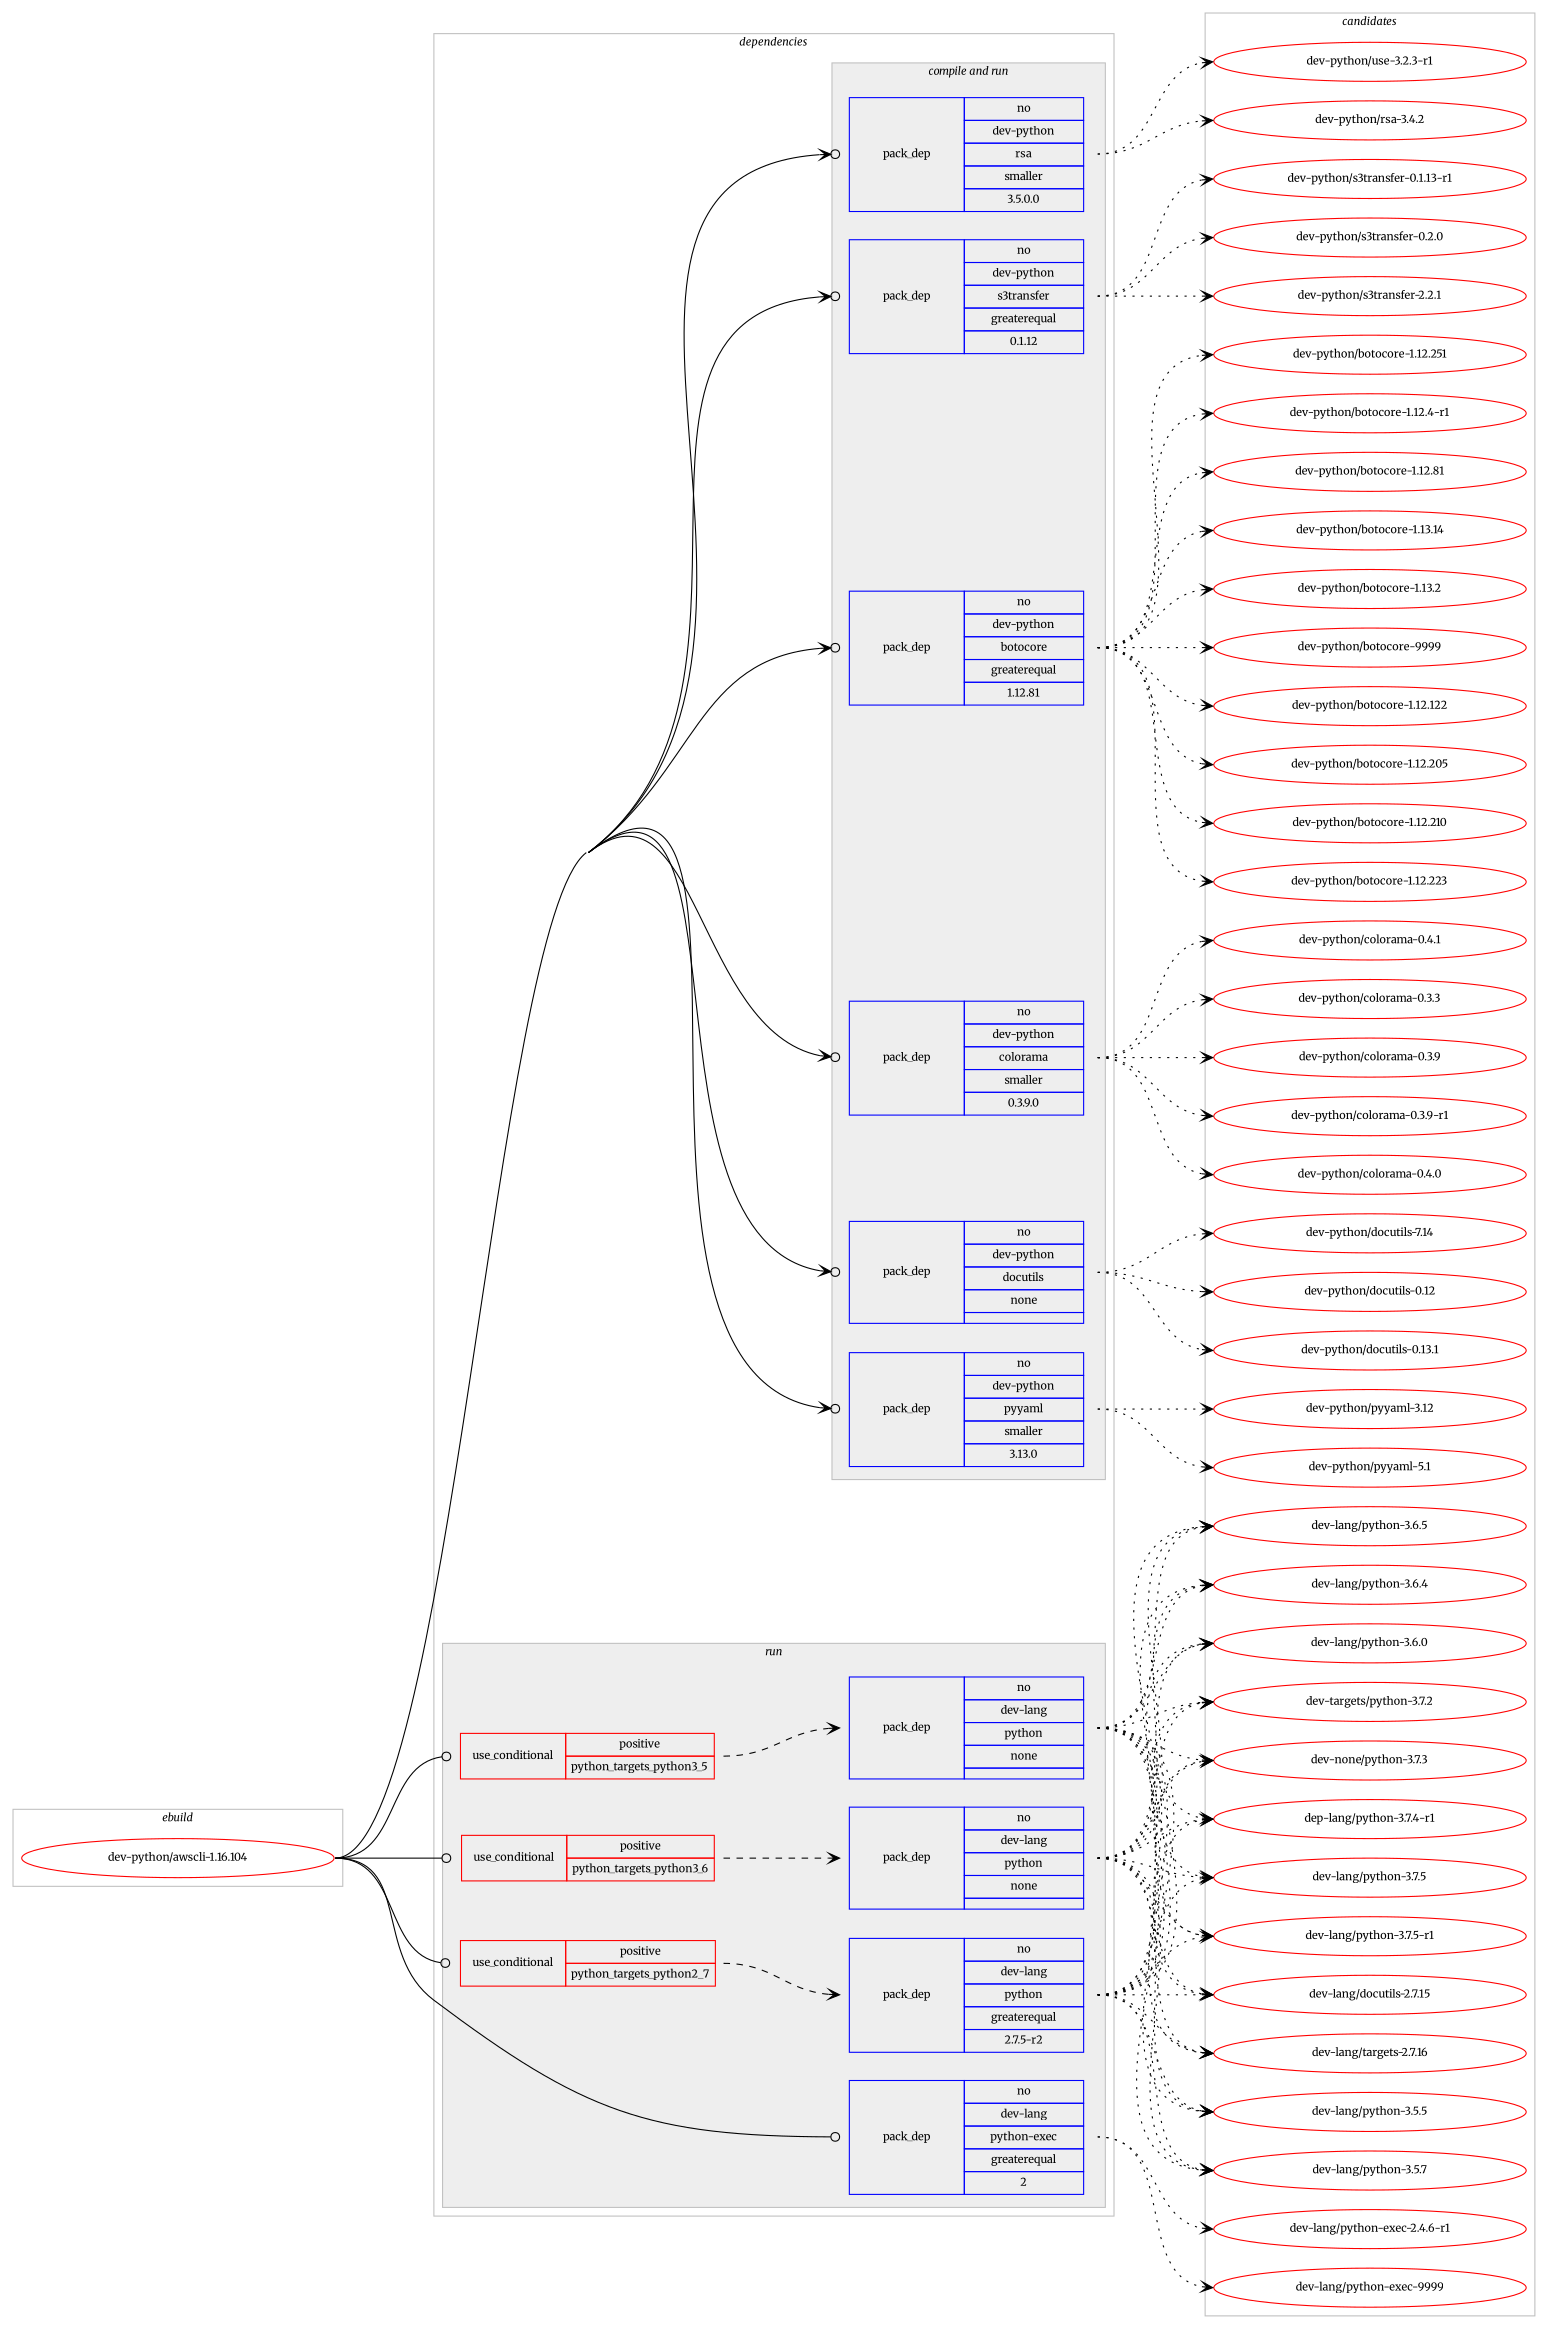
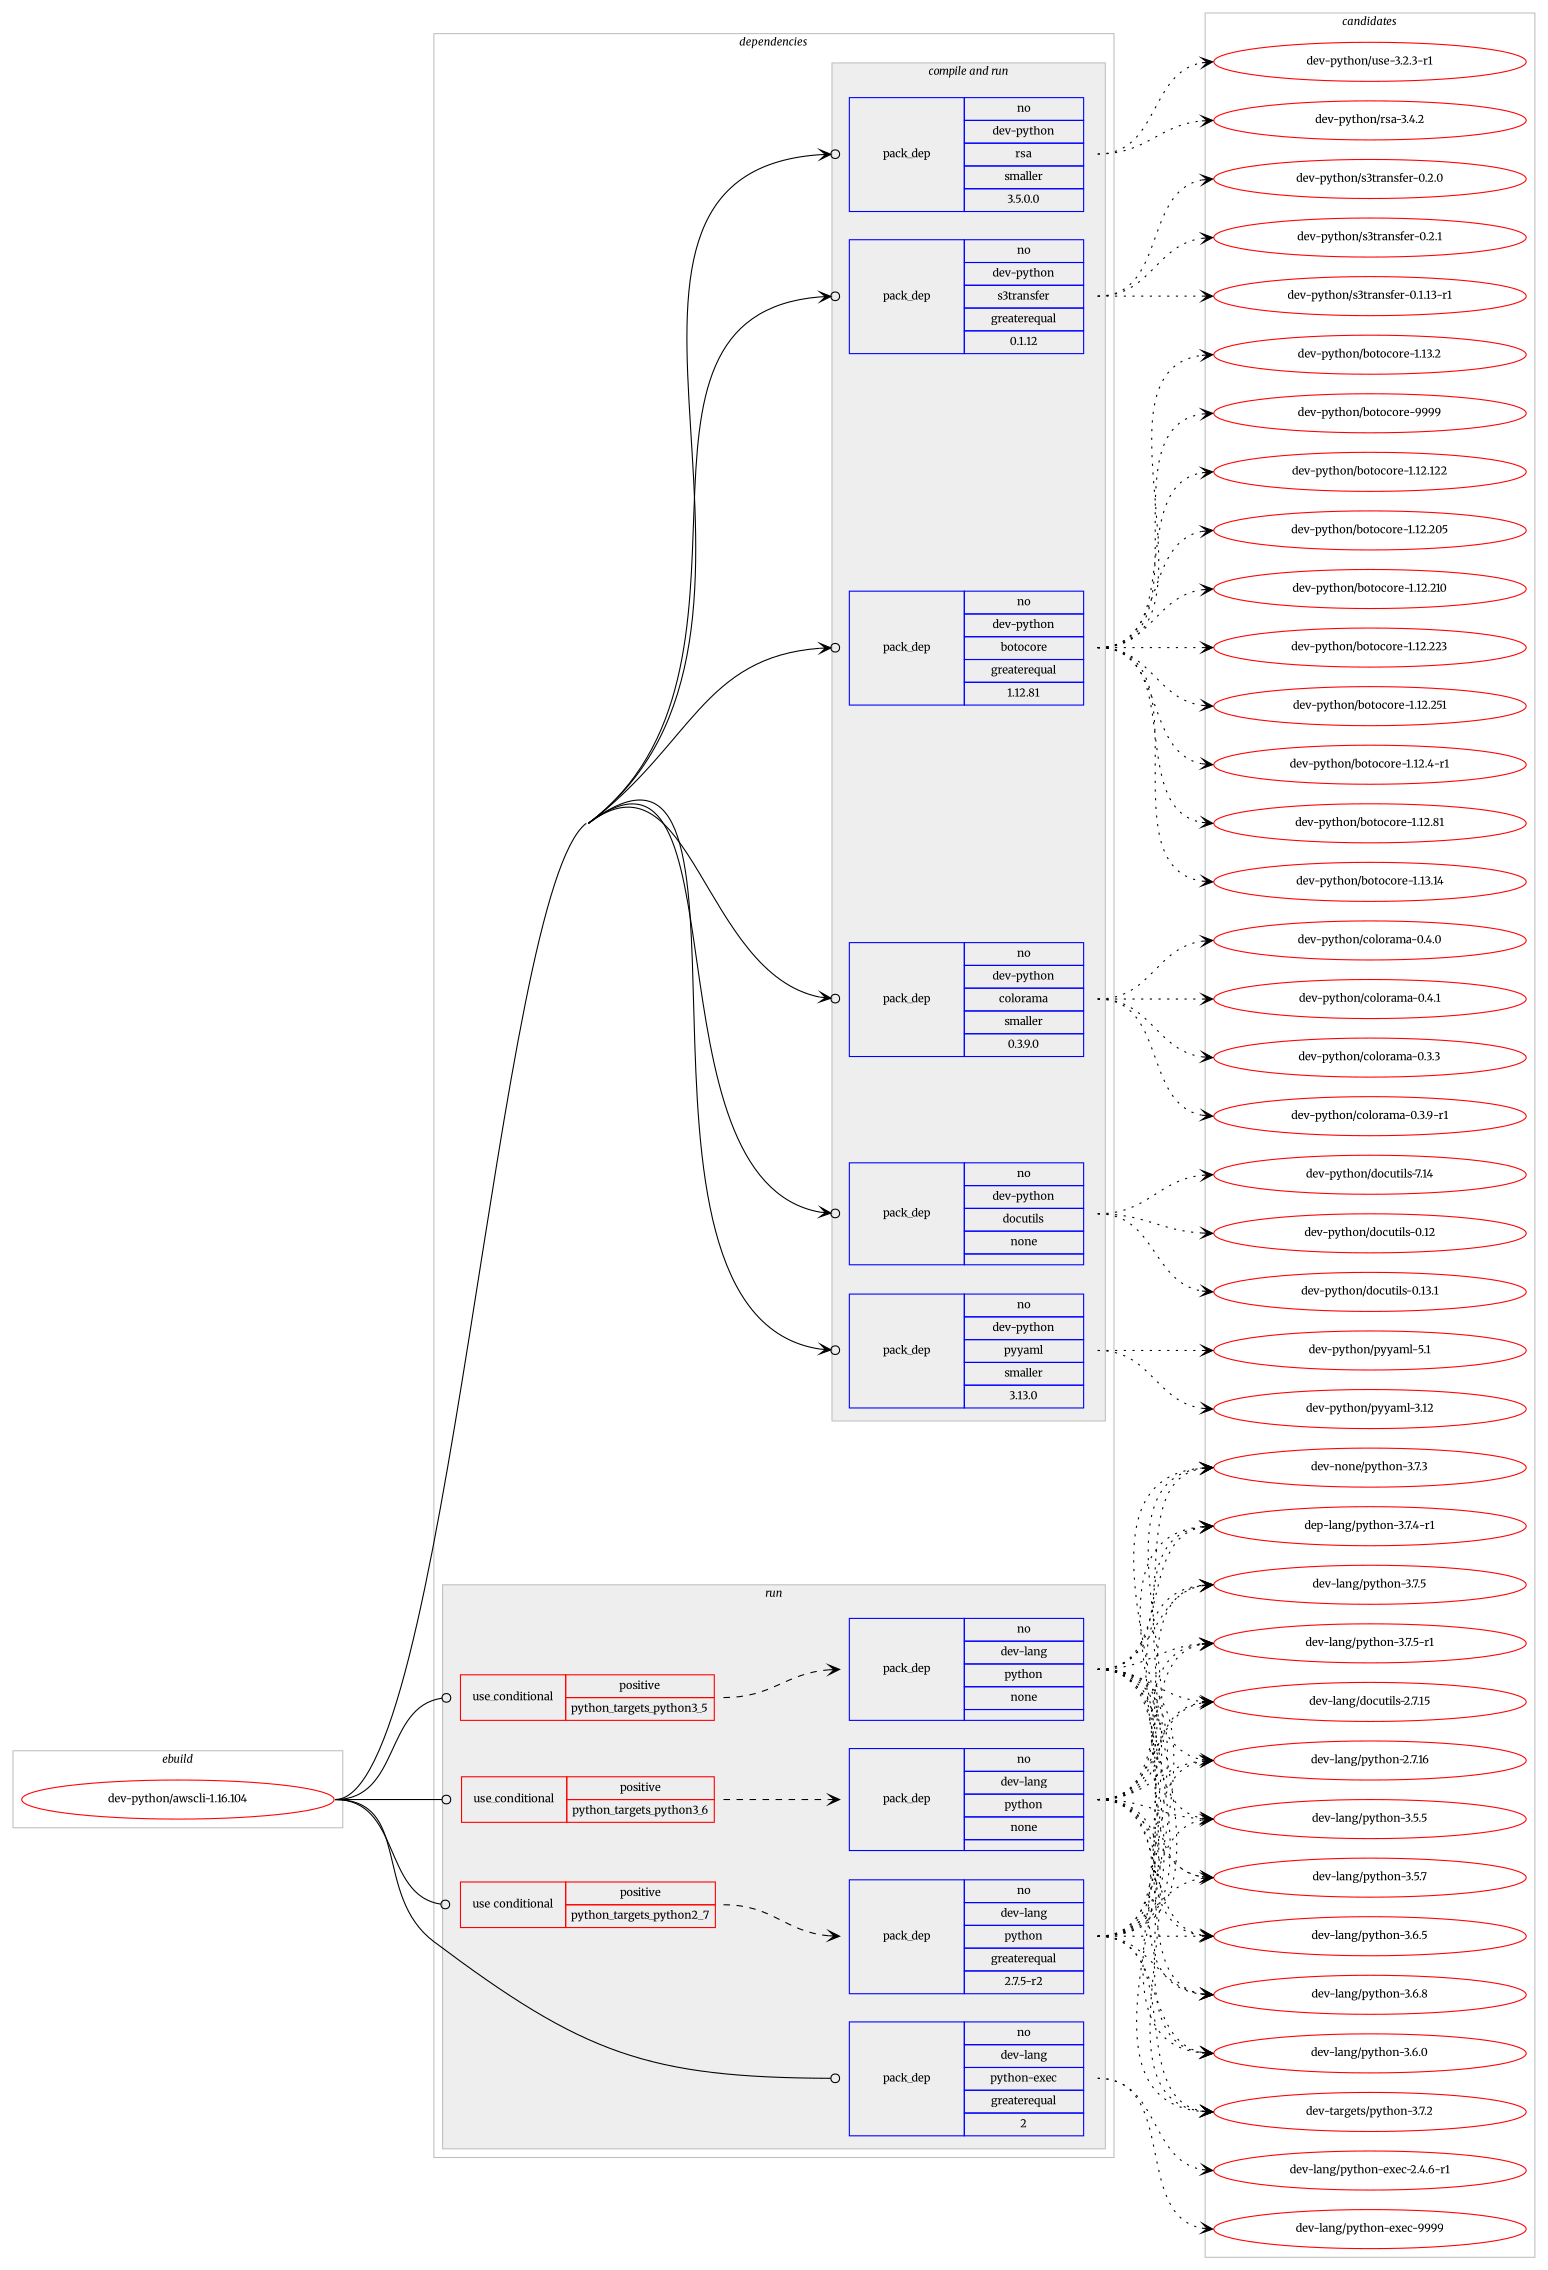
node "dev-python/s3transfer-2.2.1": label "dev-python/s3transfer-2.2.1" -> "dev-python/s3transfer-0.2.1"
node "dev-python/colorama-0.3.9": removed
node "dev-lang/python-3.6.4": label "dev-lang/python-3.6.4" -> "dev-lang/python-3.6.8"
node "dev-lang/targets-2.7.16": label "dev-lang/targets-2.7.16" -> "dev-lang/python-2.7.16"
